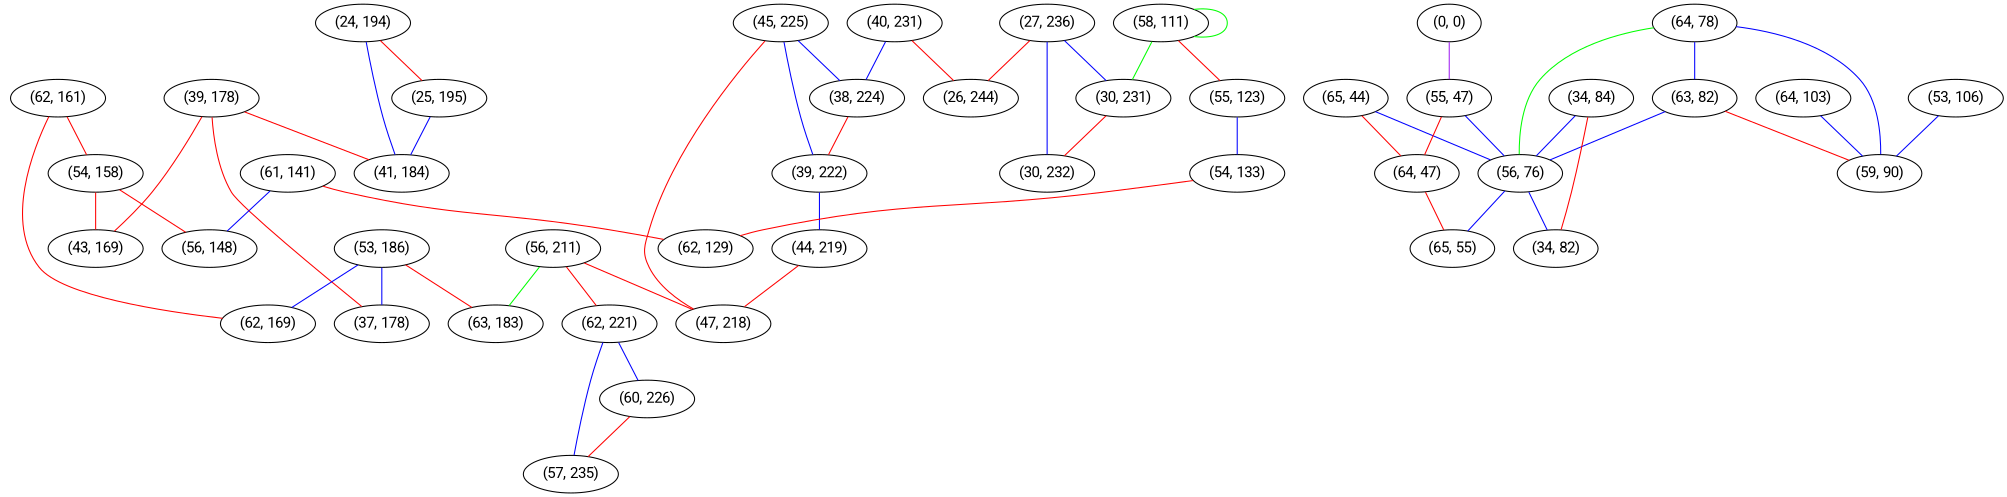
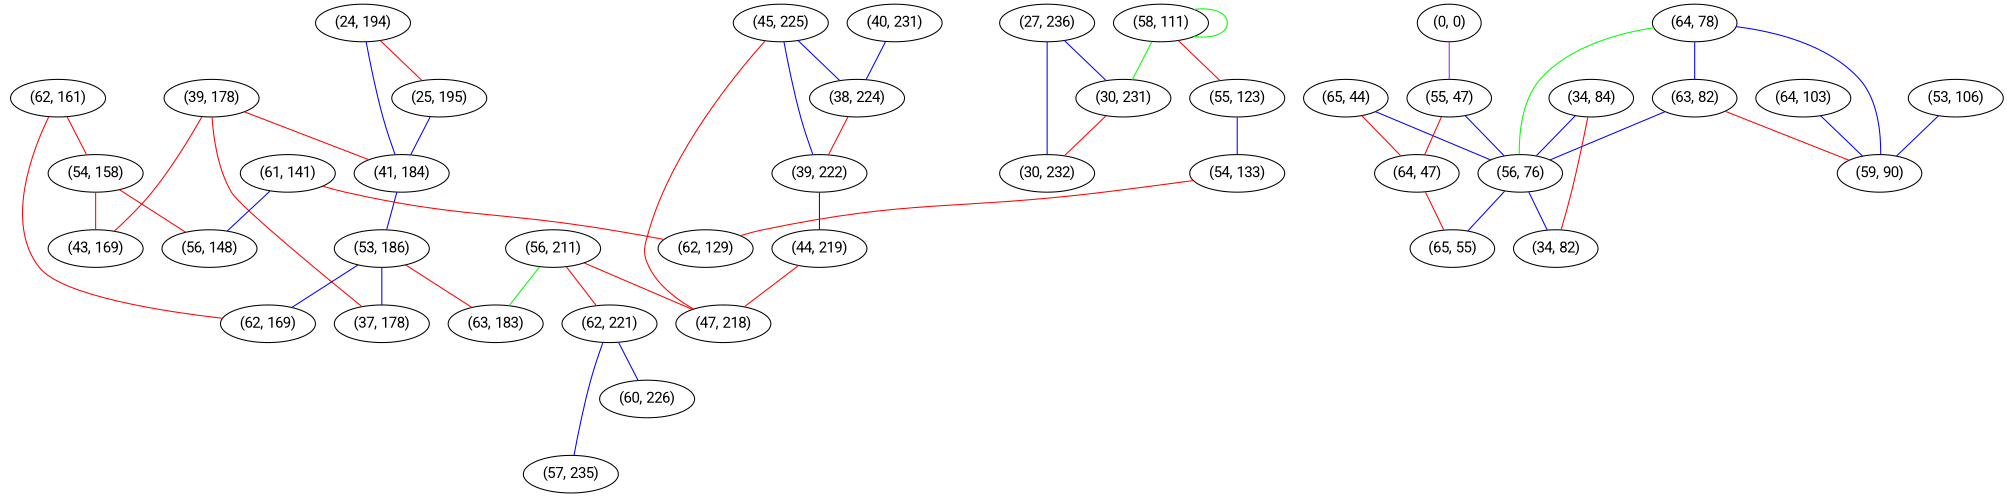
node "(26, 244)": removed
edge "(41, 184)" -- "(53, 186)": added
edge "(60, 226)" -- "(57, 235)": removed
